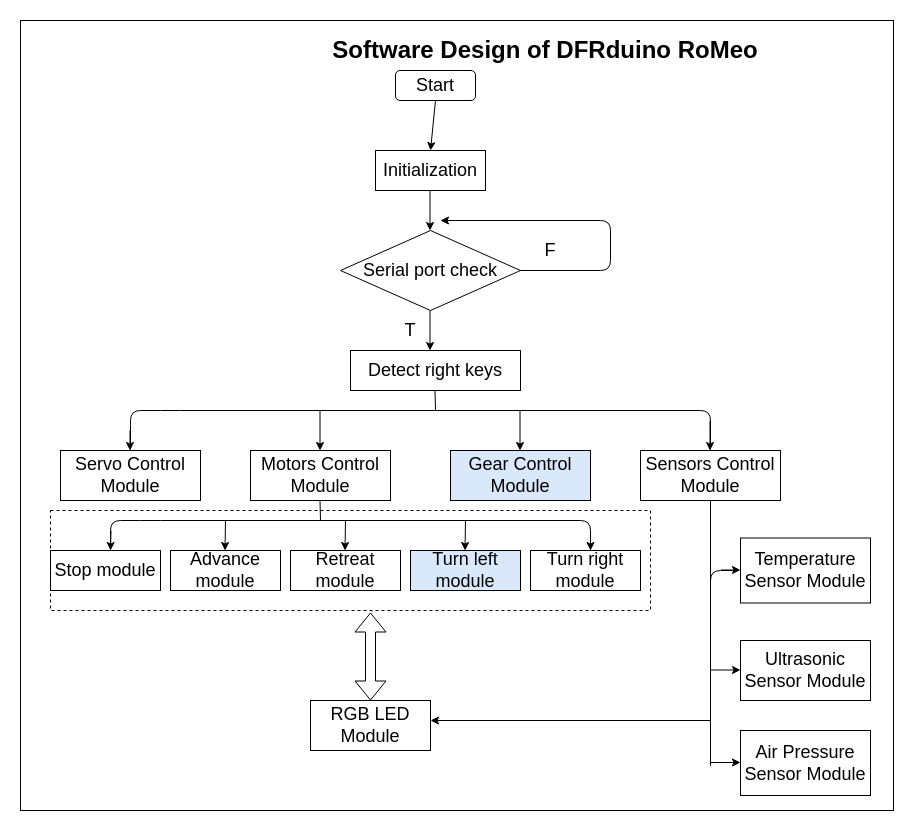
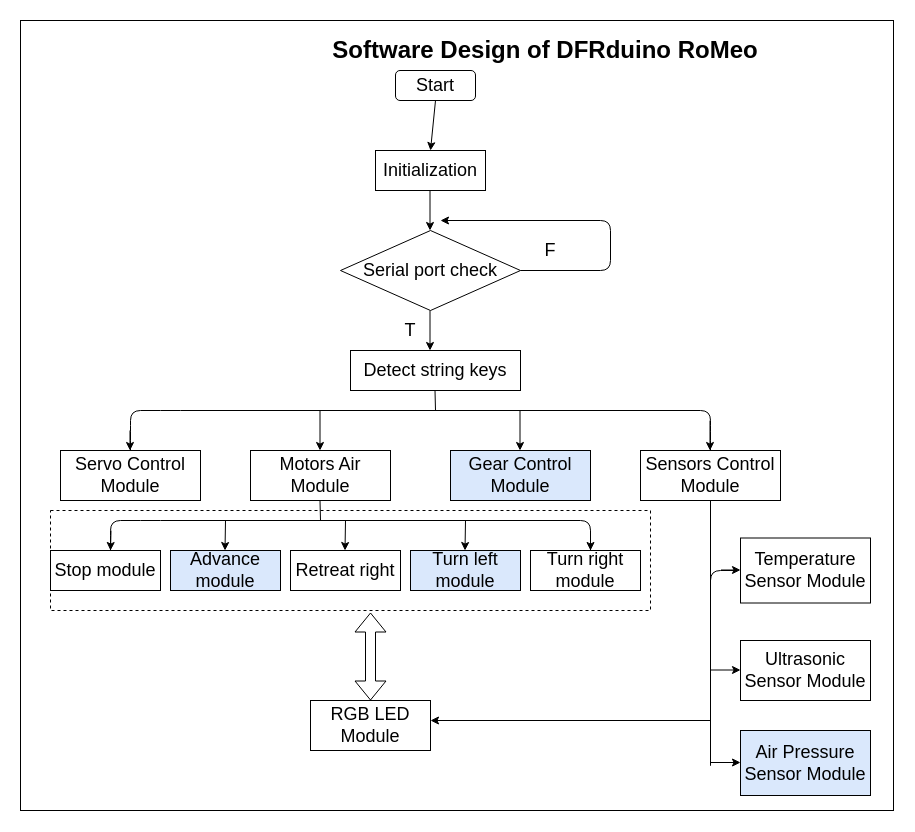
node "Detect right keys": label "Detect right keys" -> "Detect string keys"
node "Motors Control Module": label "Motors Control Module" -> "Motors Air Module"
node "Advance module": fillcolor #ffffff -> #dae8fc
node "Retreat module": label "Retreat module" -> "Retreat right"
node "Air Pressure Sensor Module": fillcolor #ffffff -> #dae8fc
